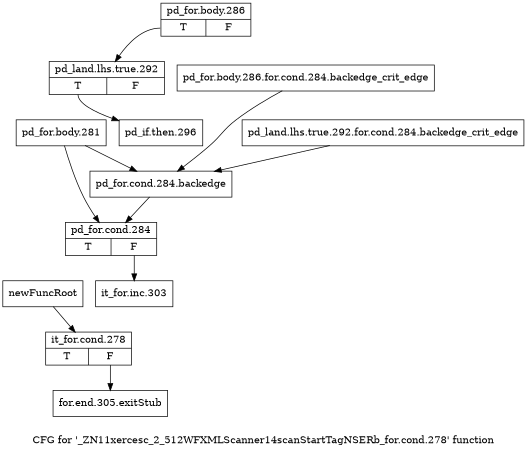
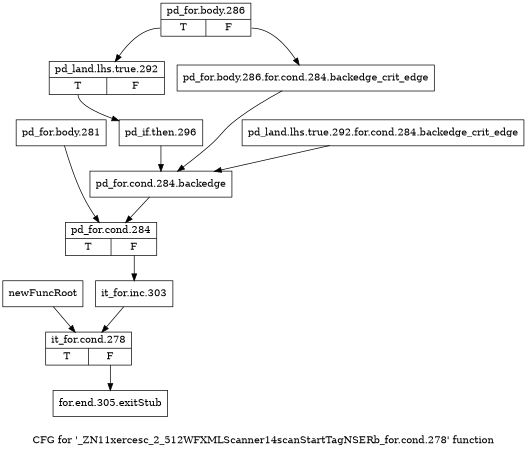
edge "pd_for.body.286" -> "pd_for.body.286.for.cond.284.backedge_crit_edge": added
edge "pd_for.body.281" -> "pd_for.cond.284.backedge": now "pd_if.then.296" -> "pd_for.cond.284.backedge"
edge "it_for.inc.303" -> "it_for.cond.278": added
